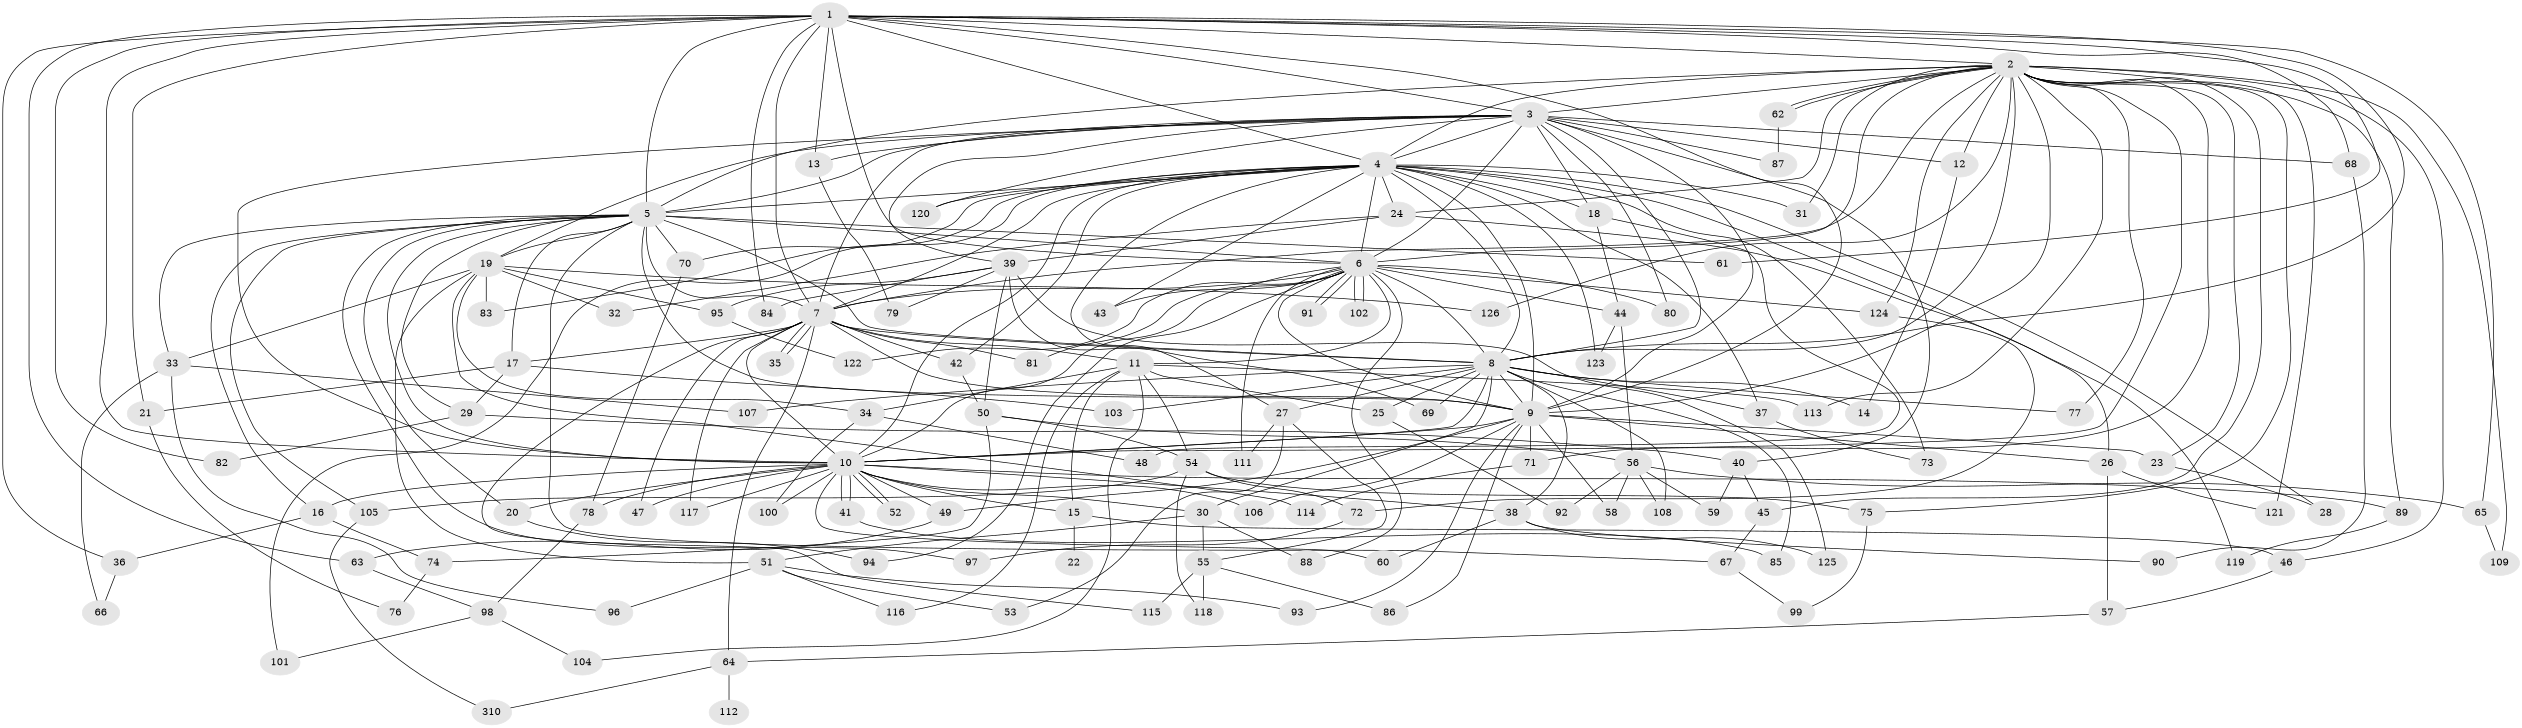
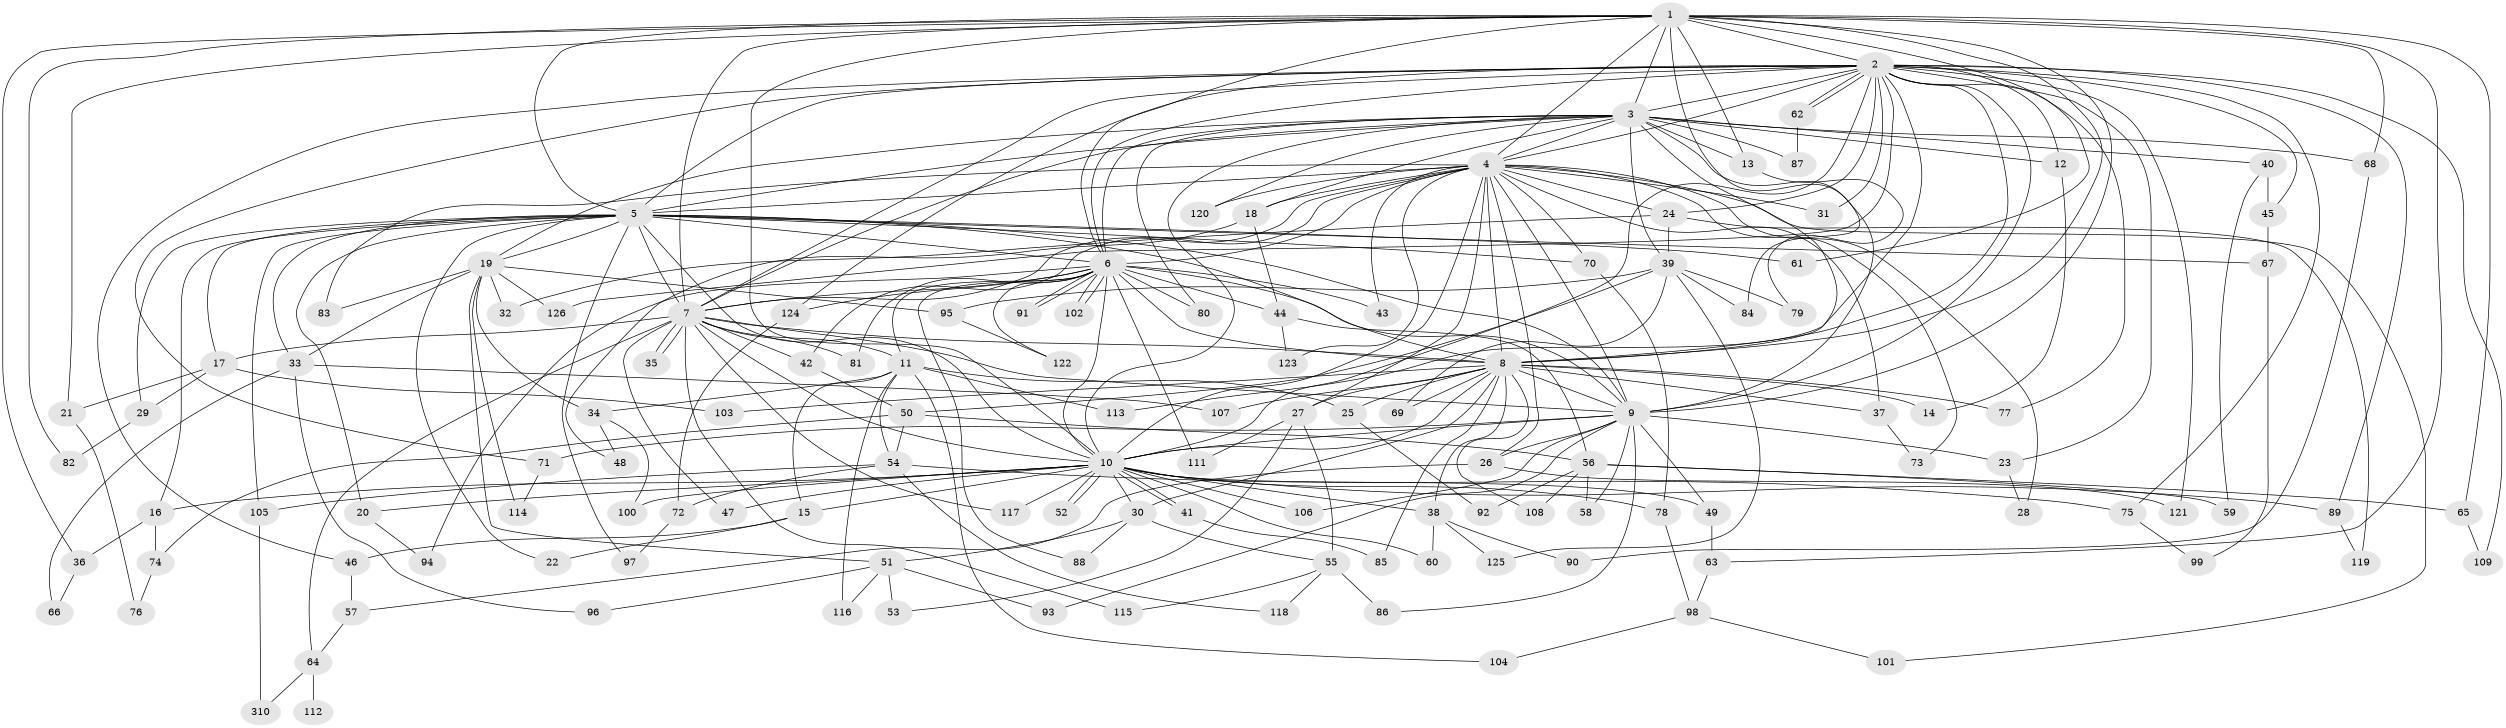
edge "5" -- "22": added
edge "29" -- "40": removed
